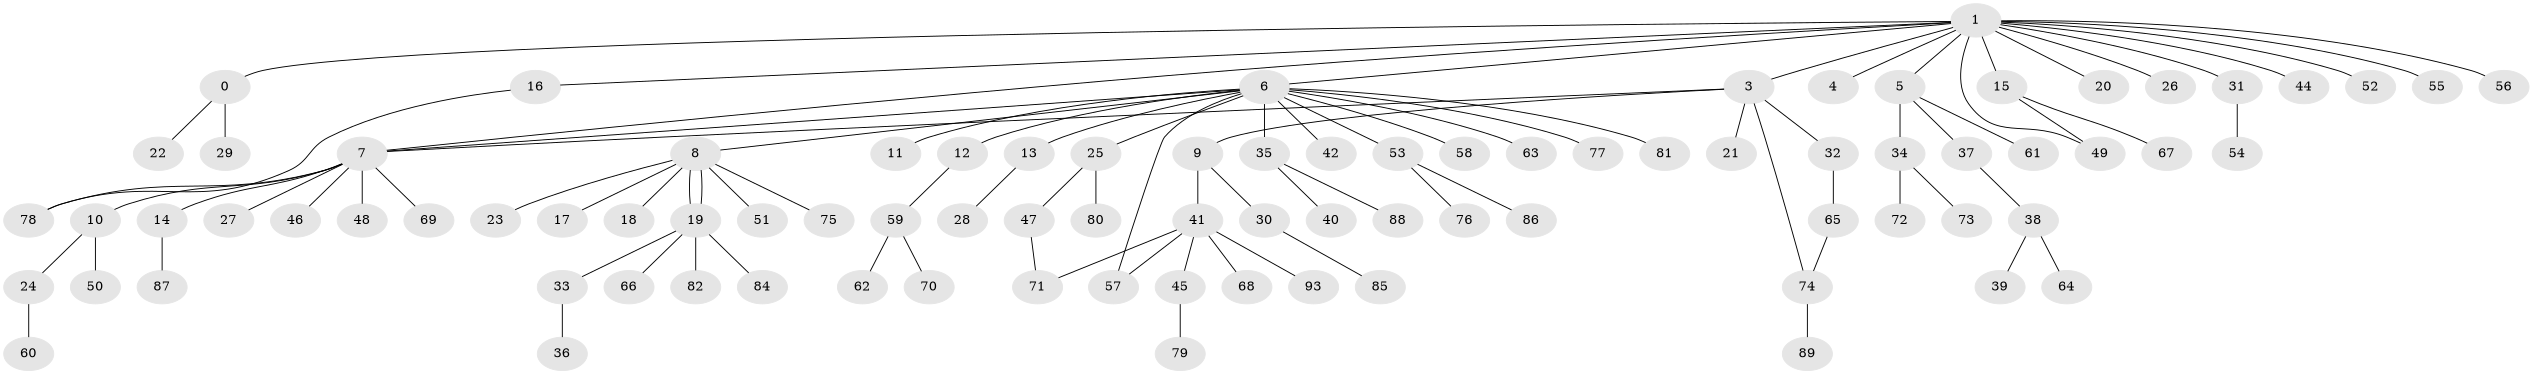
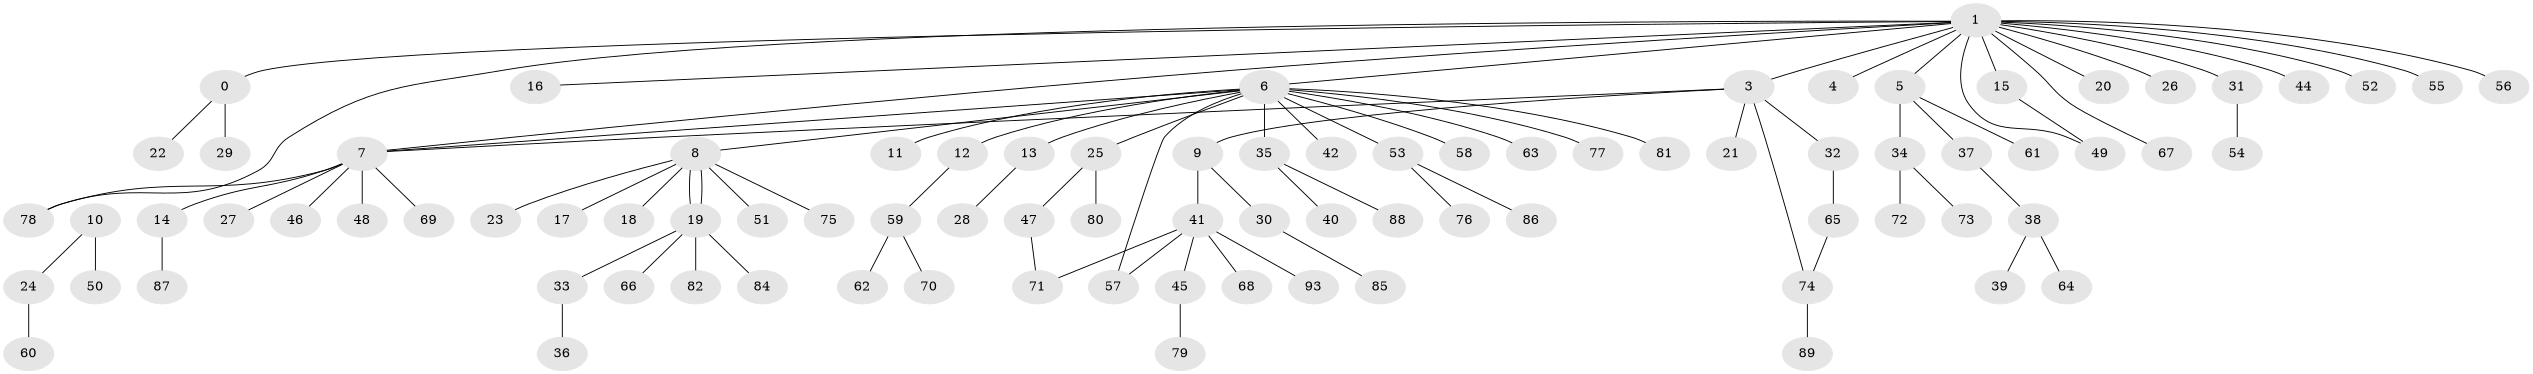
edge "15" -- "67": now "1" -- "67"
edge "16" -- "78": now "1" -- "78"
edge "7" -- "10": removed
